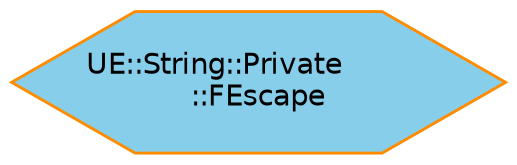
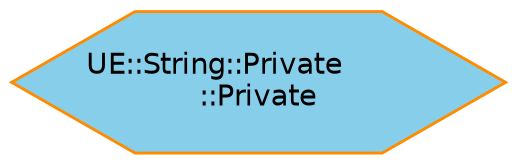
node "UE::String::Private ::FEscape": label "UE::String::Private ::FEscape" -> "UE::String::Private ::Private"
